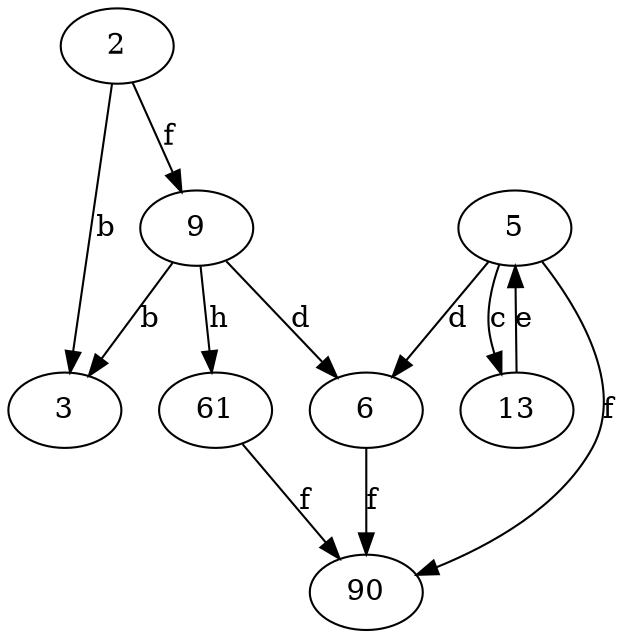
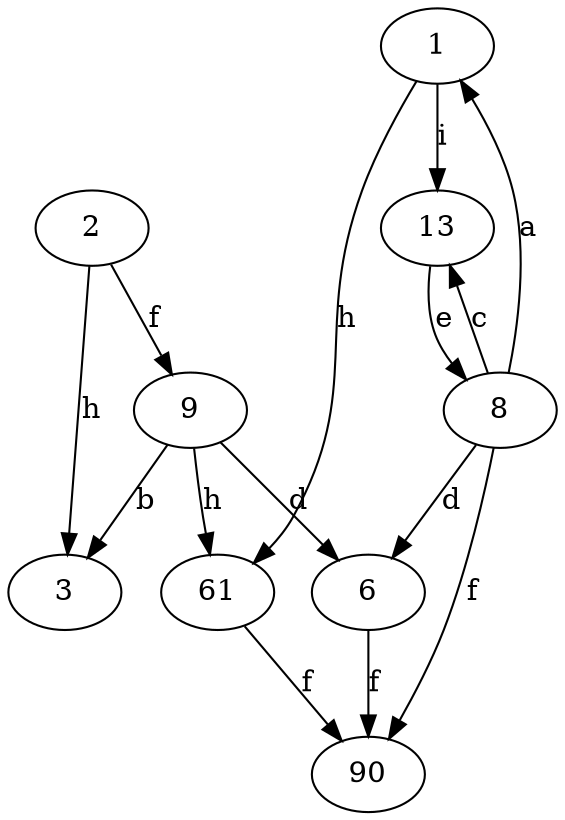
node "1": added
edge "2" -> "3": label "b" -> "h"
node "5": label "5" -> "8"
